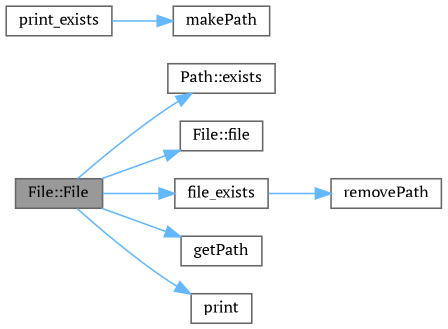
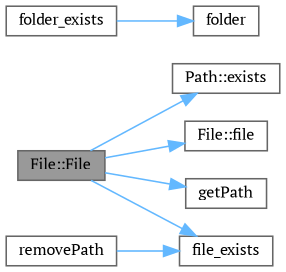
node "print_exists": label "print_exists" -> "folder_exists"
node "makePath": label "makePath" -> "folder"
edge "file_exists" -> "removePath": reversed
node "print": removed
